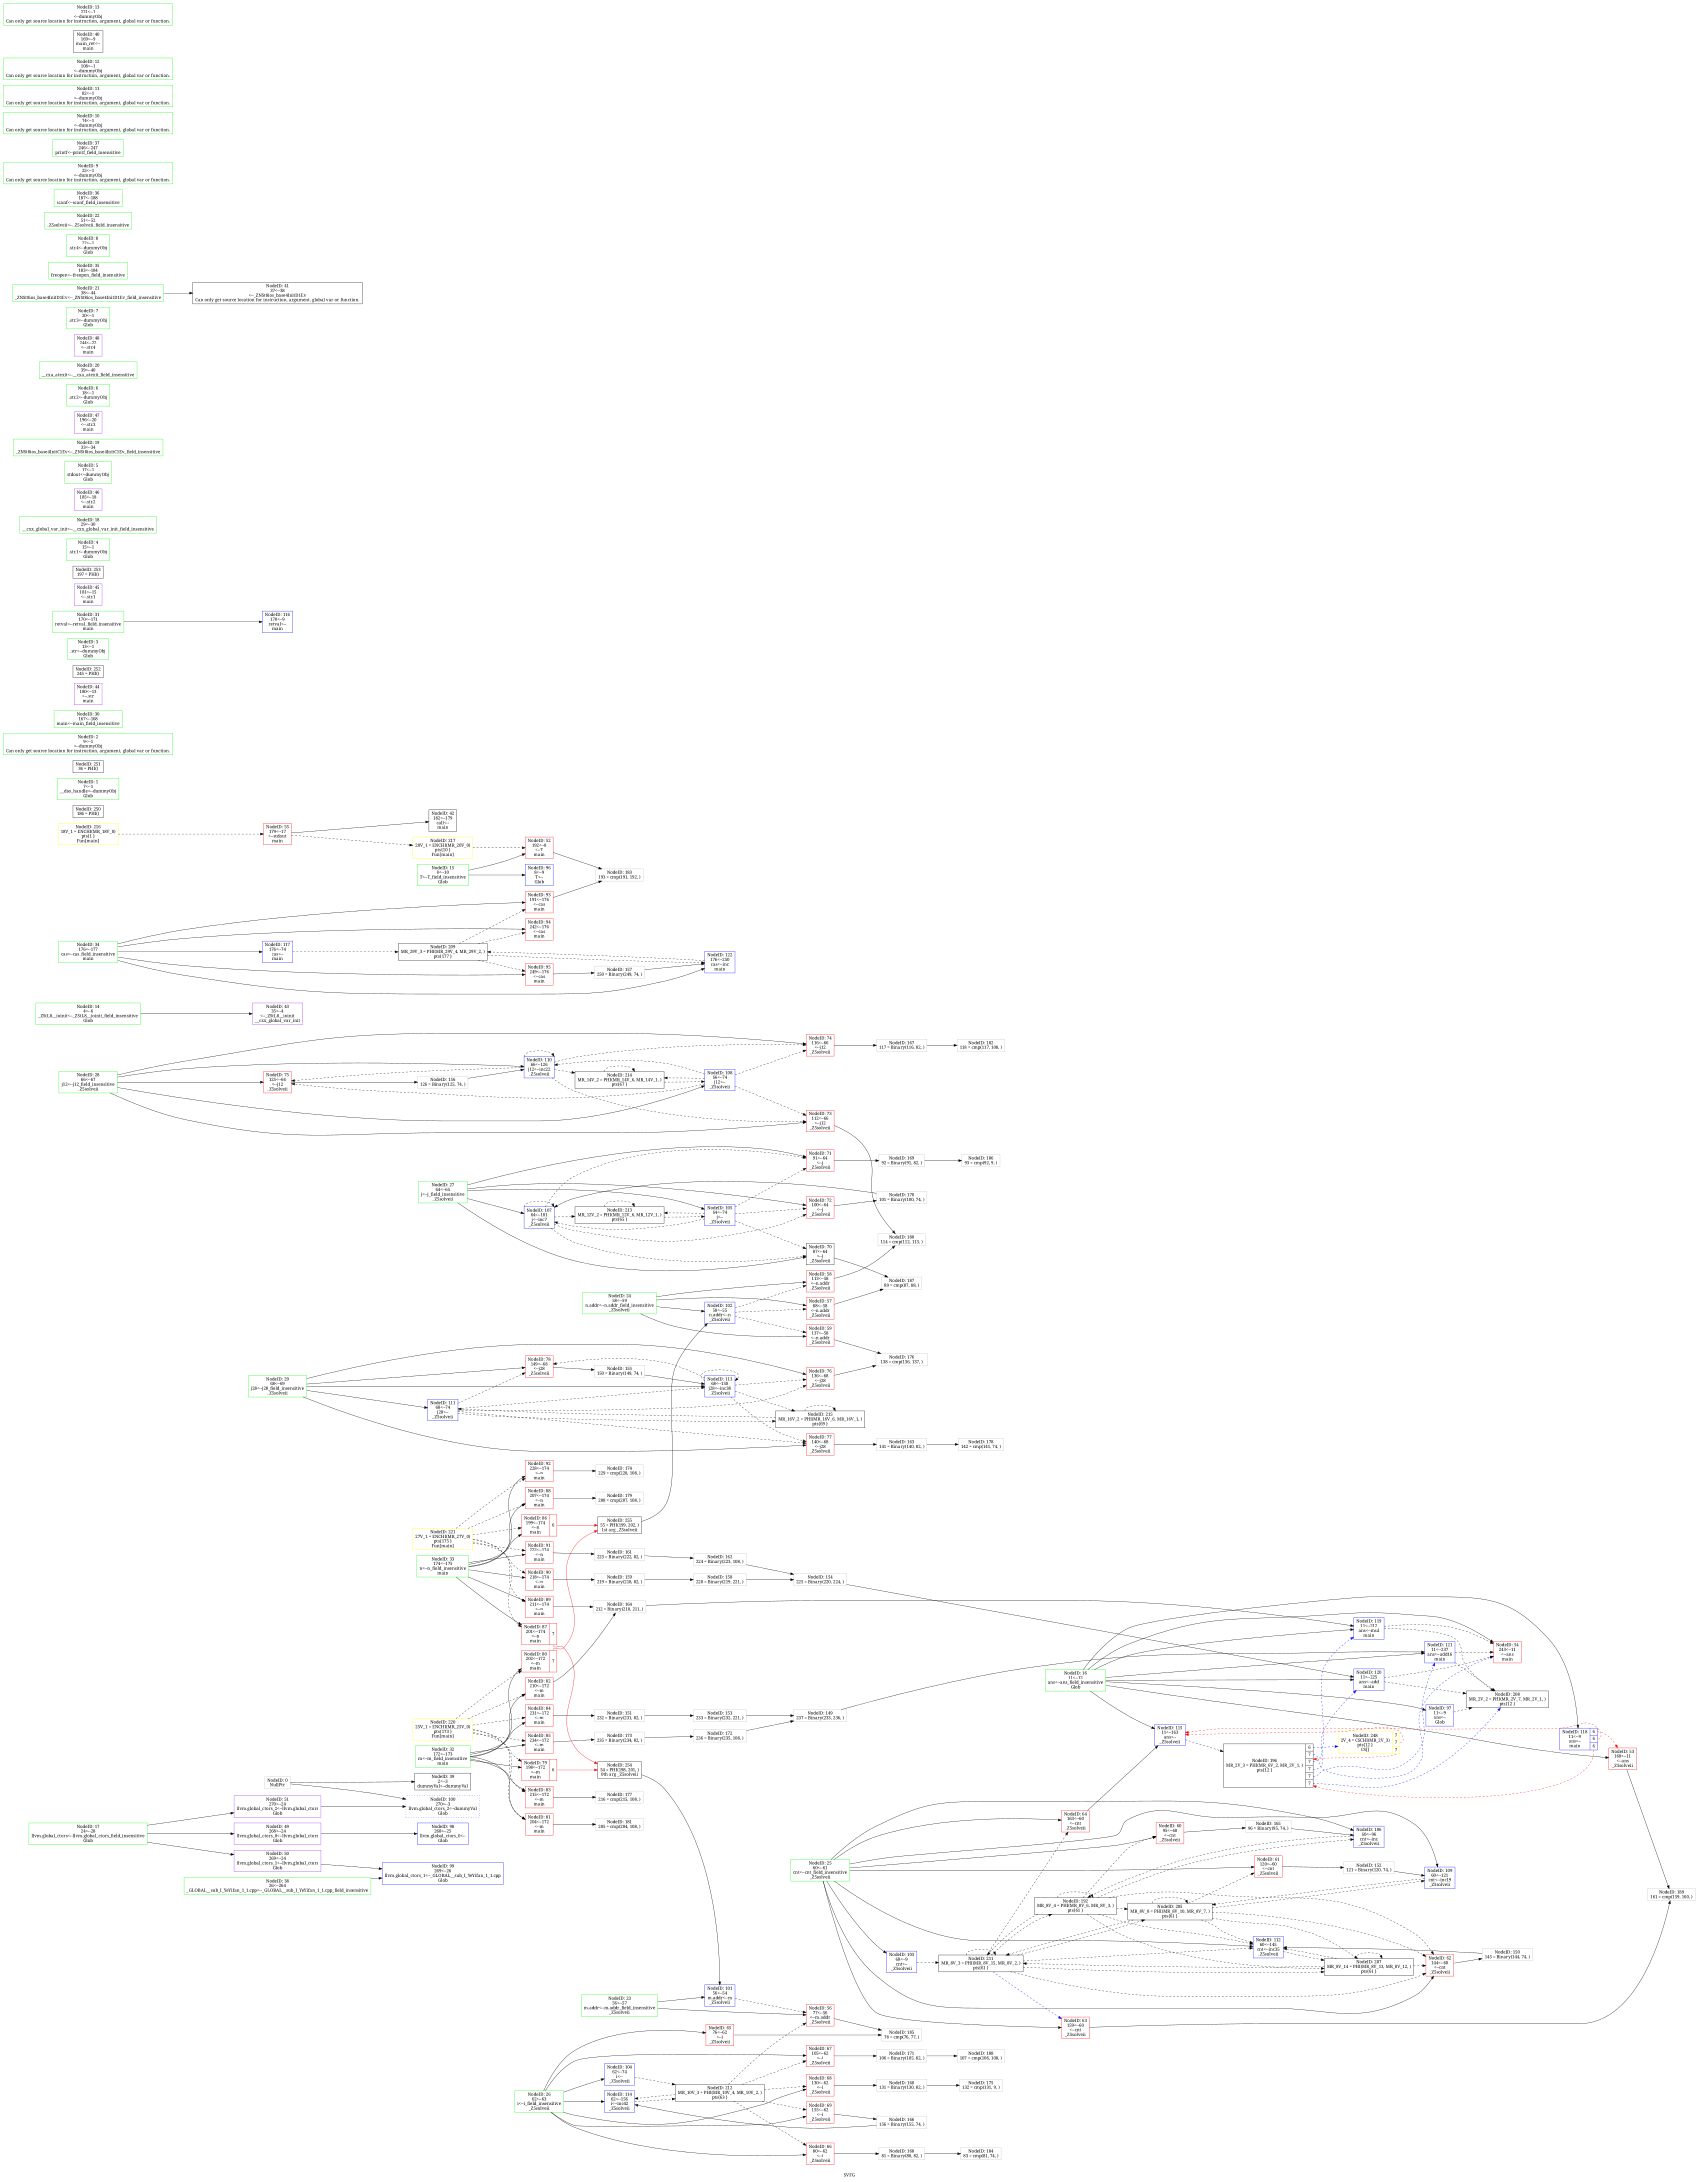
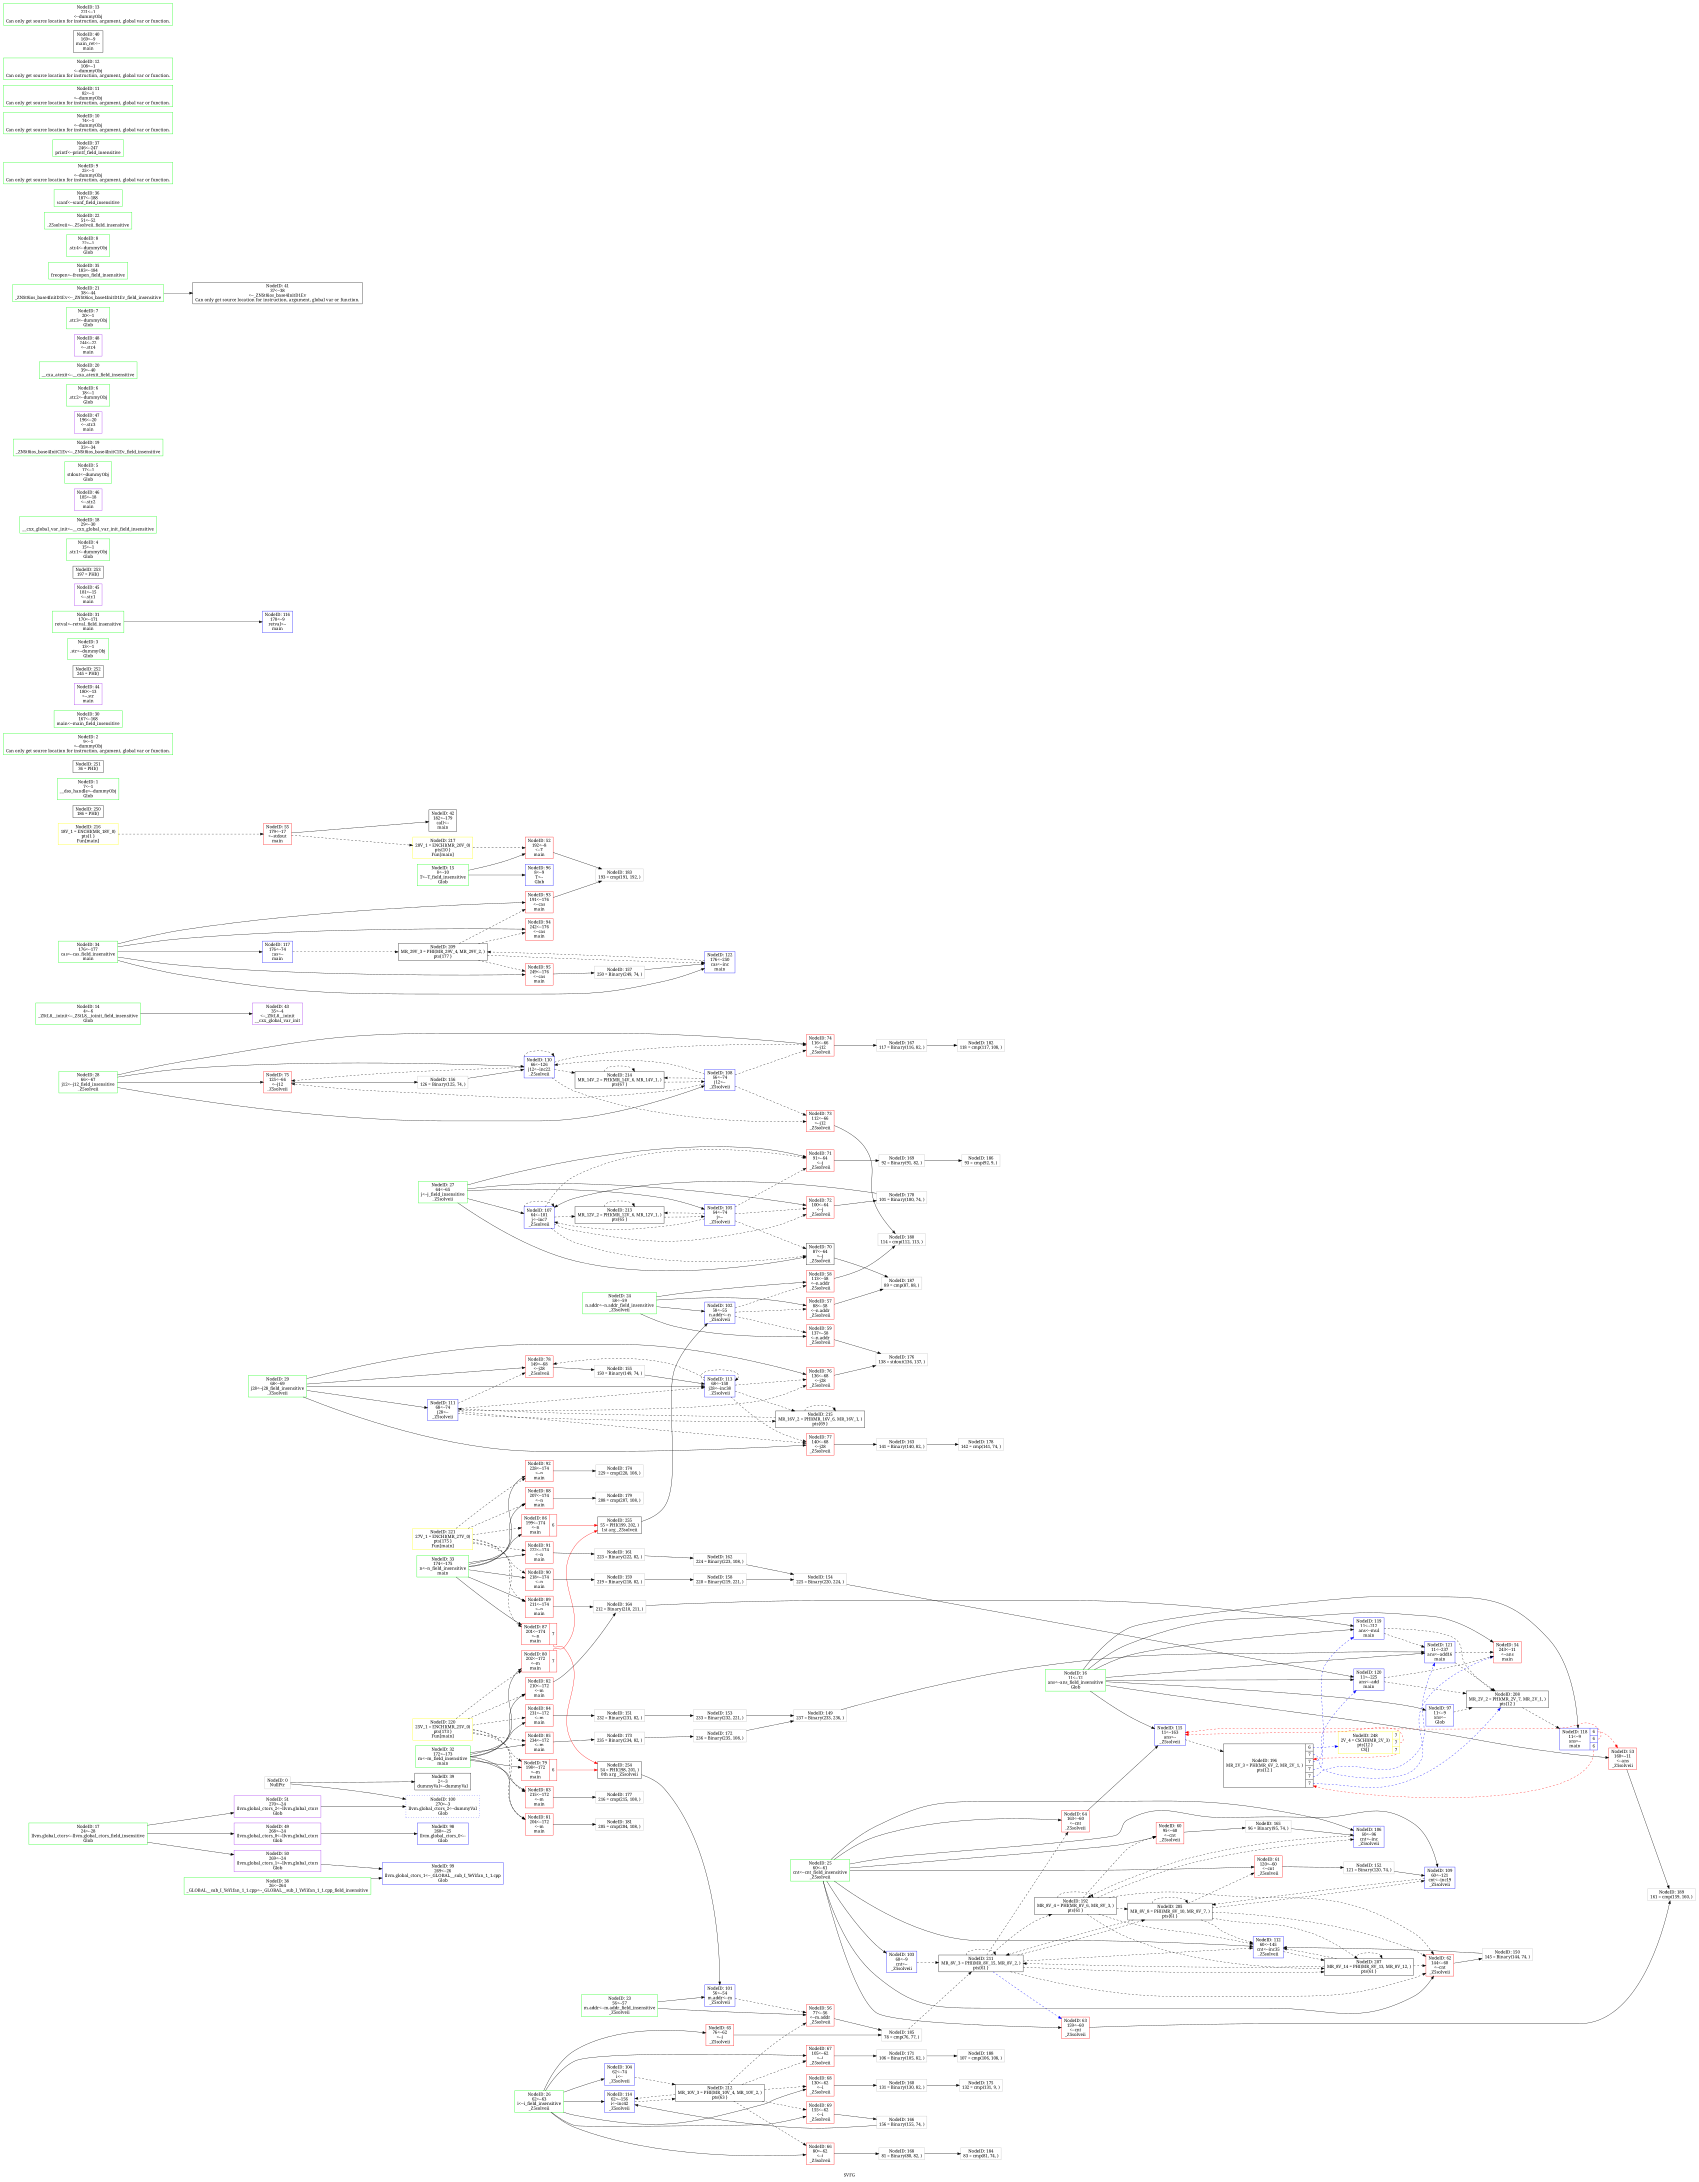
edge "NodeID: 28" -> "NodeID: 73": removed
node "NodeID: 176": text "138 = cmp(136, 137, )" -> "138 = stdout(136, 137, )"
edge "NodeID: 119" -> "NodeID: 54": now "NodeID: 119" -> "NodeID: 121"
edge "NodeID: 208" -> "NodeID: 118": added
edge "NodeID: 192" -> "NodeID: 211": now "NodeID: 185" -> "NodeID: 211"
